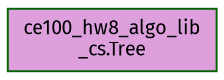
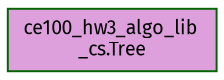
node "ce100_hw8_algo_lib _cs.Tree": label "ce100_hw8_algo_lib _cs.Tree" -> "ce100_hw3_algo_lib _cs.Tree"
